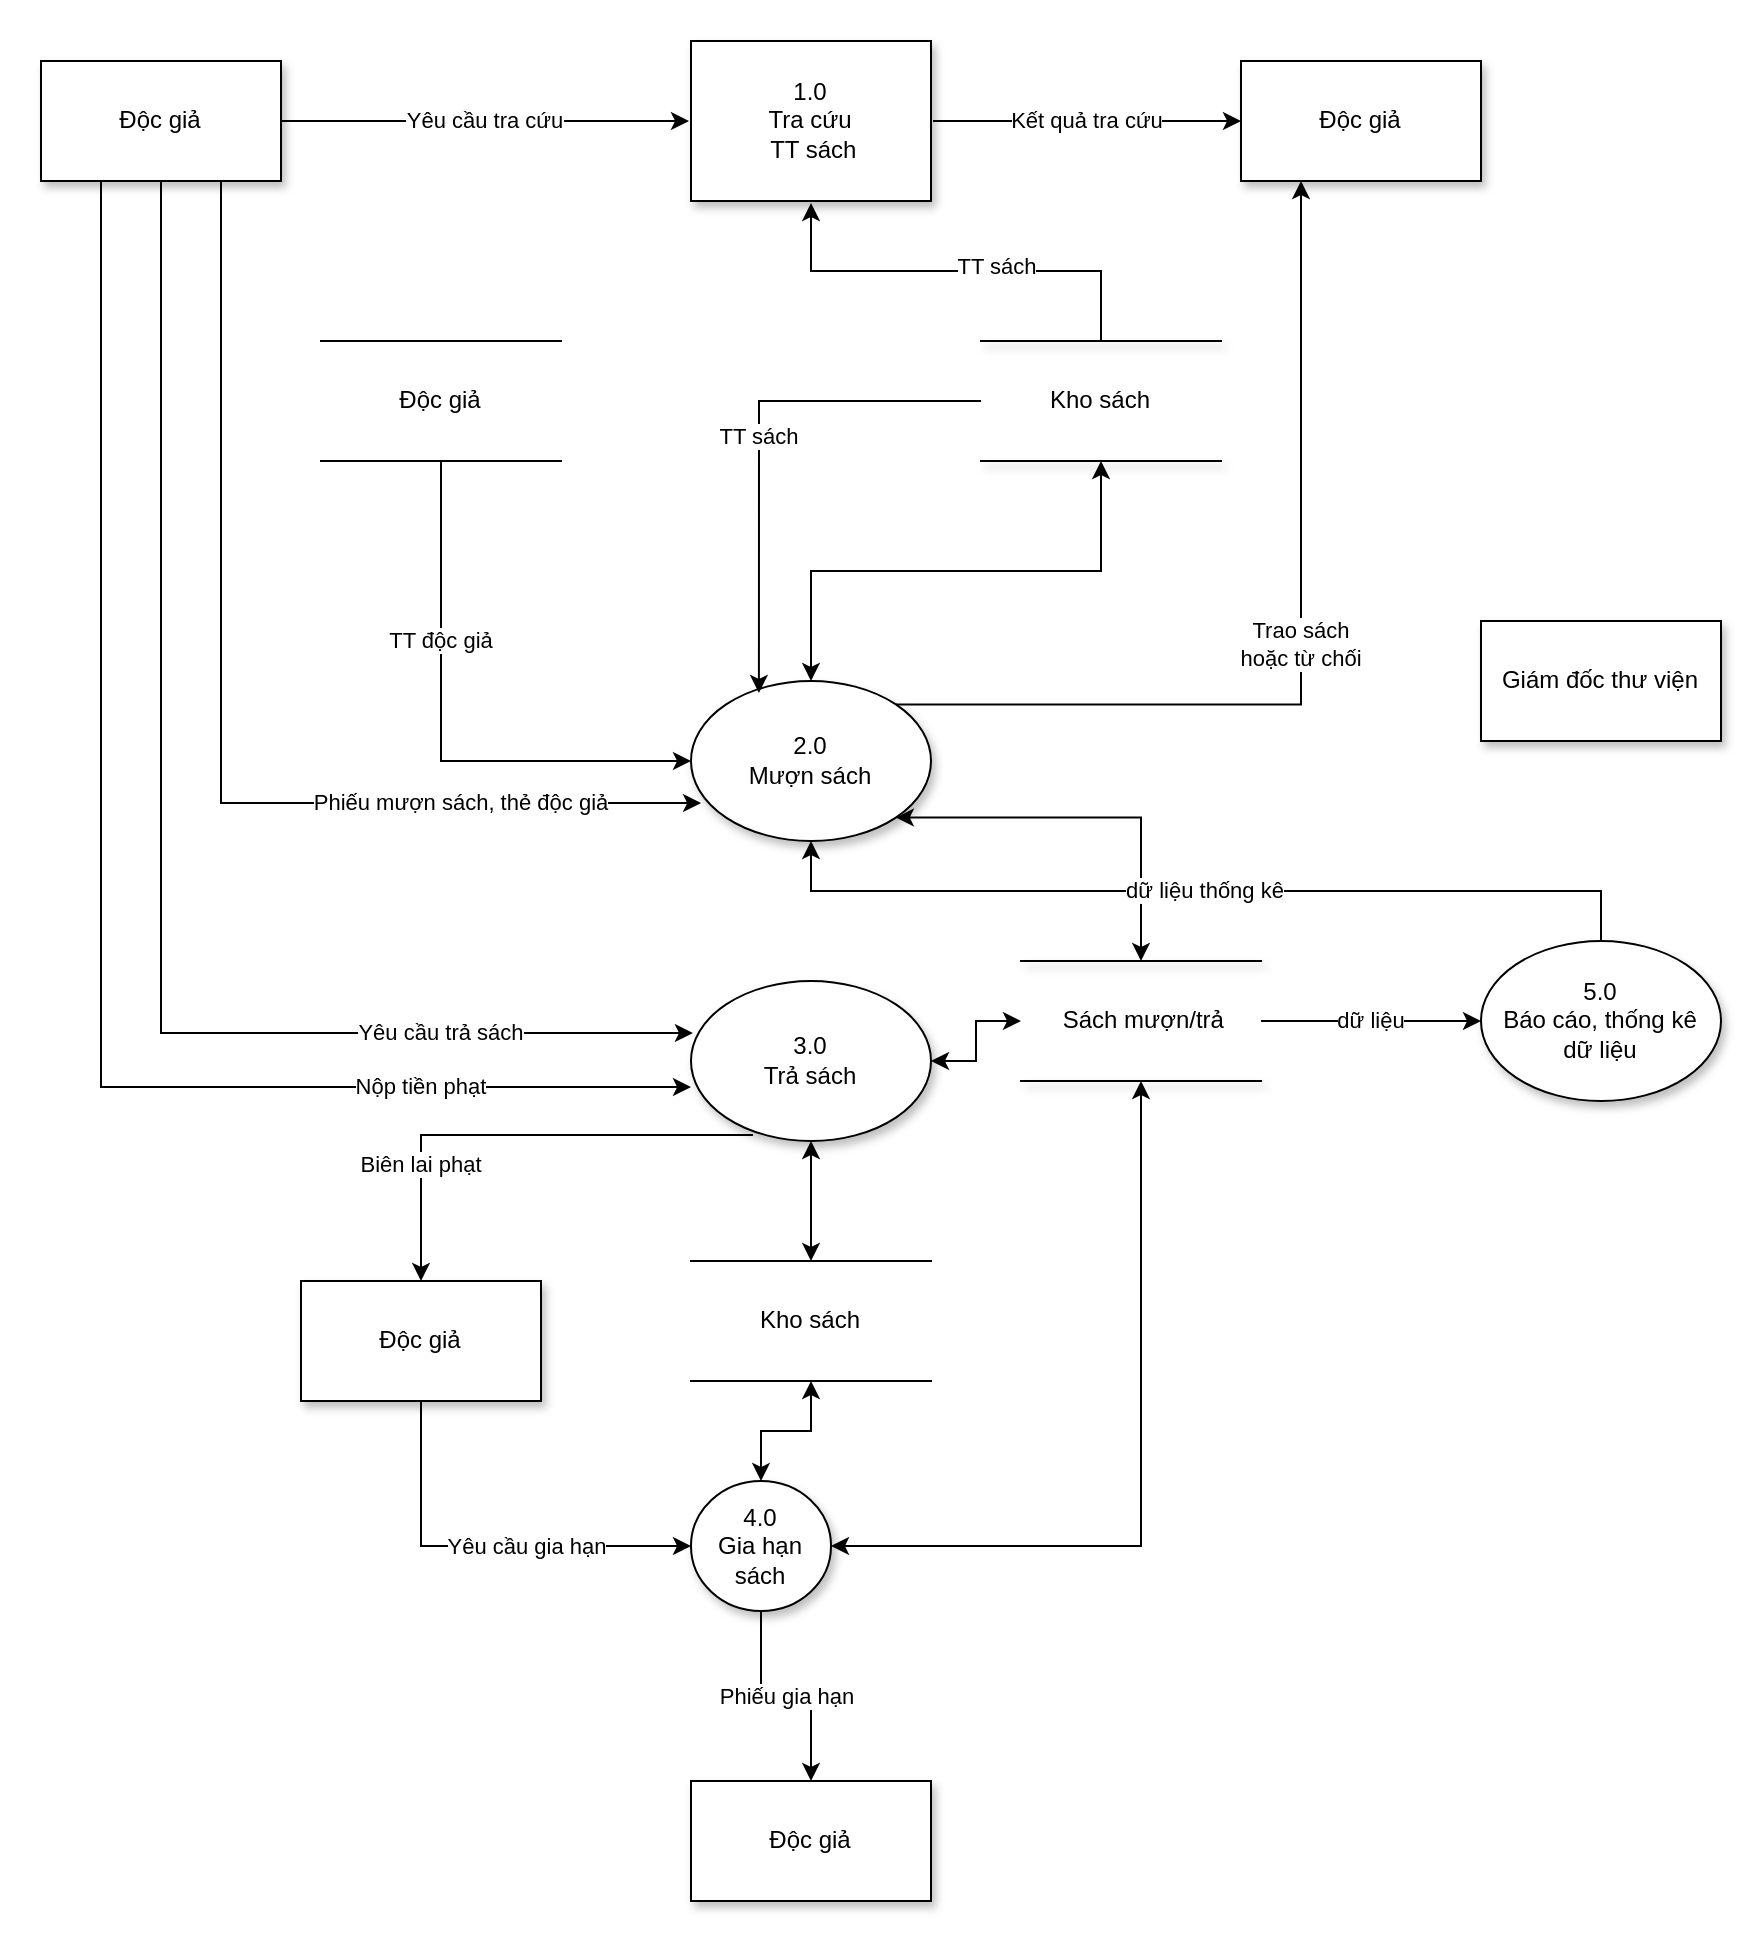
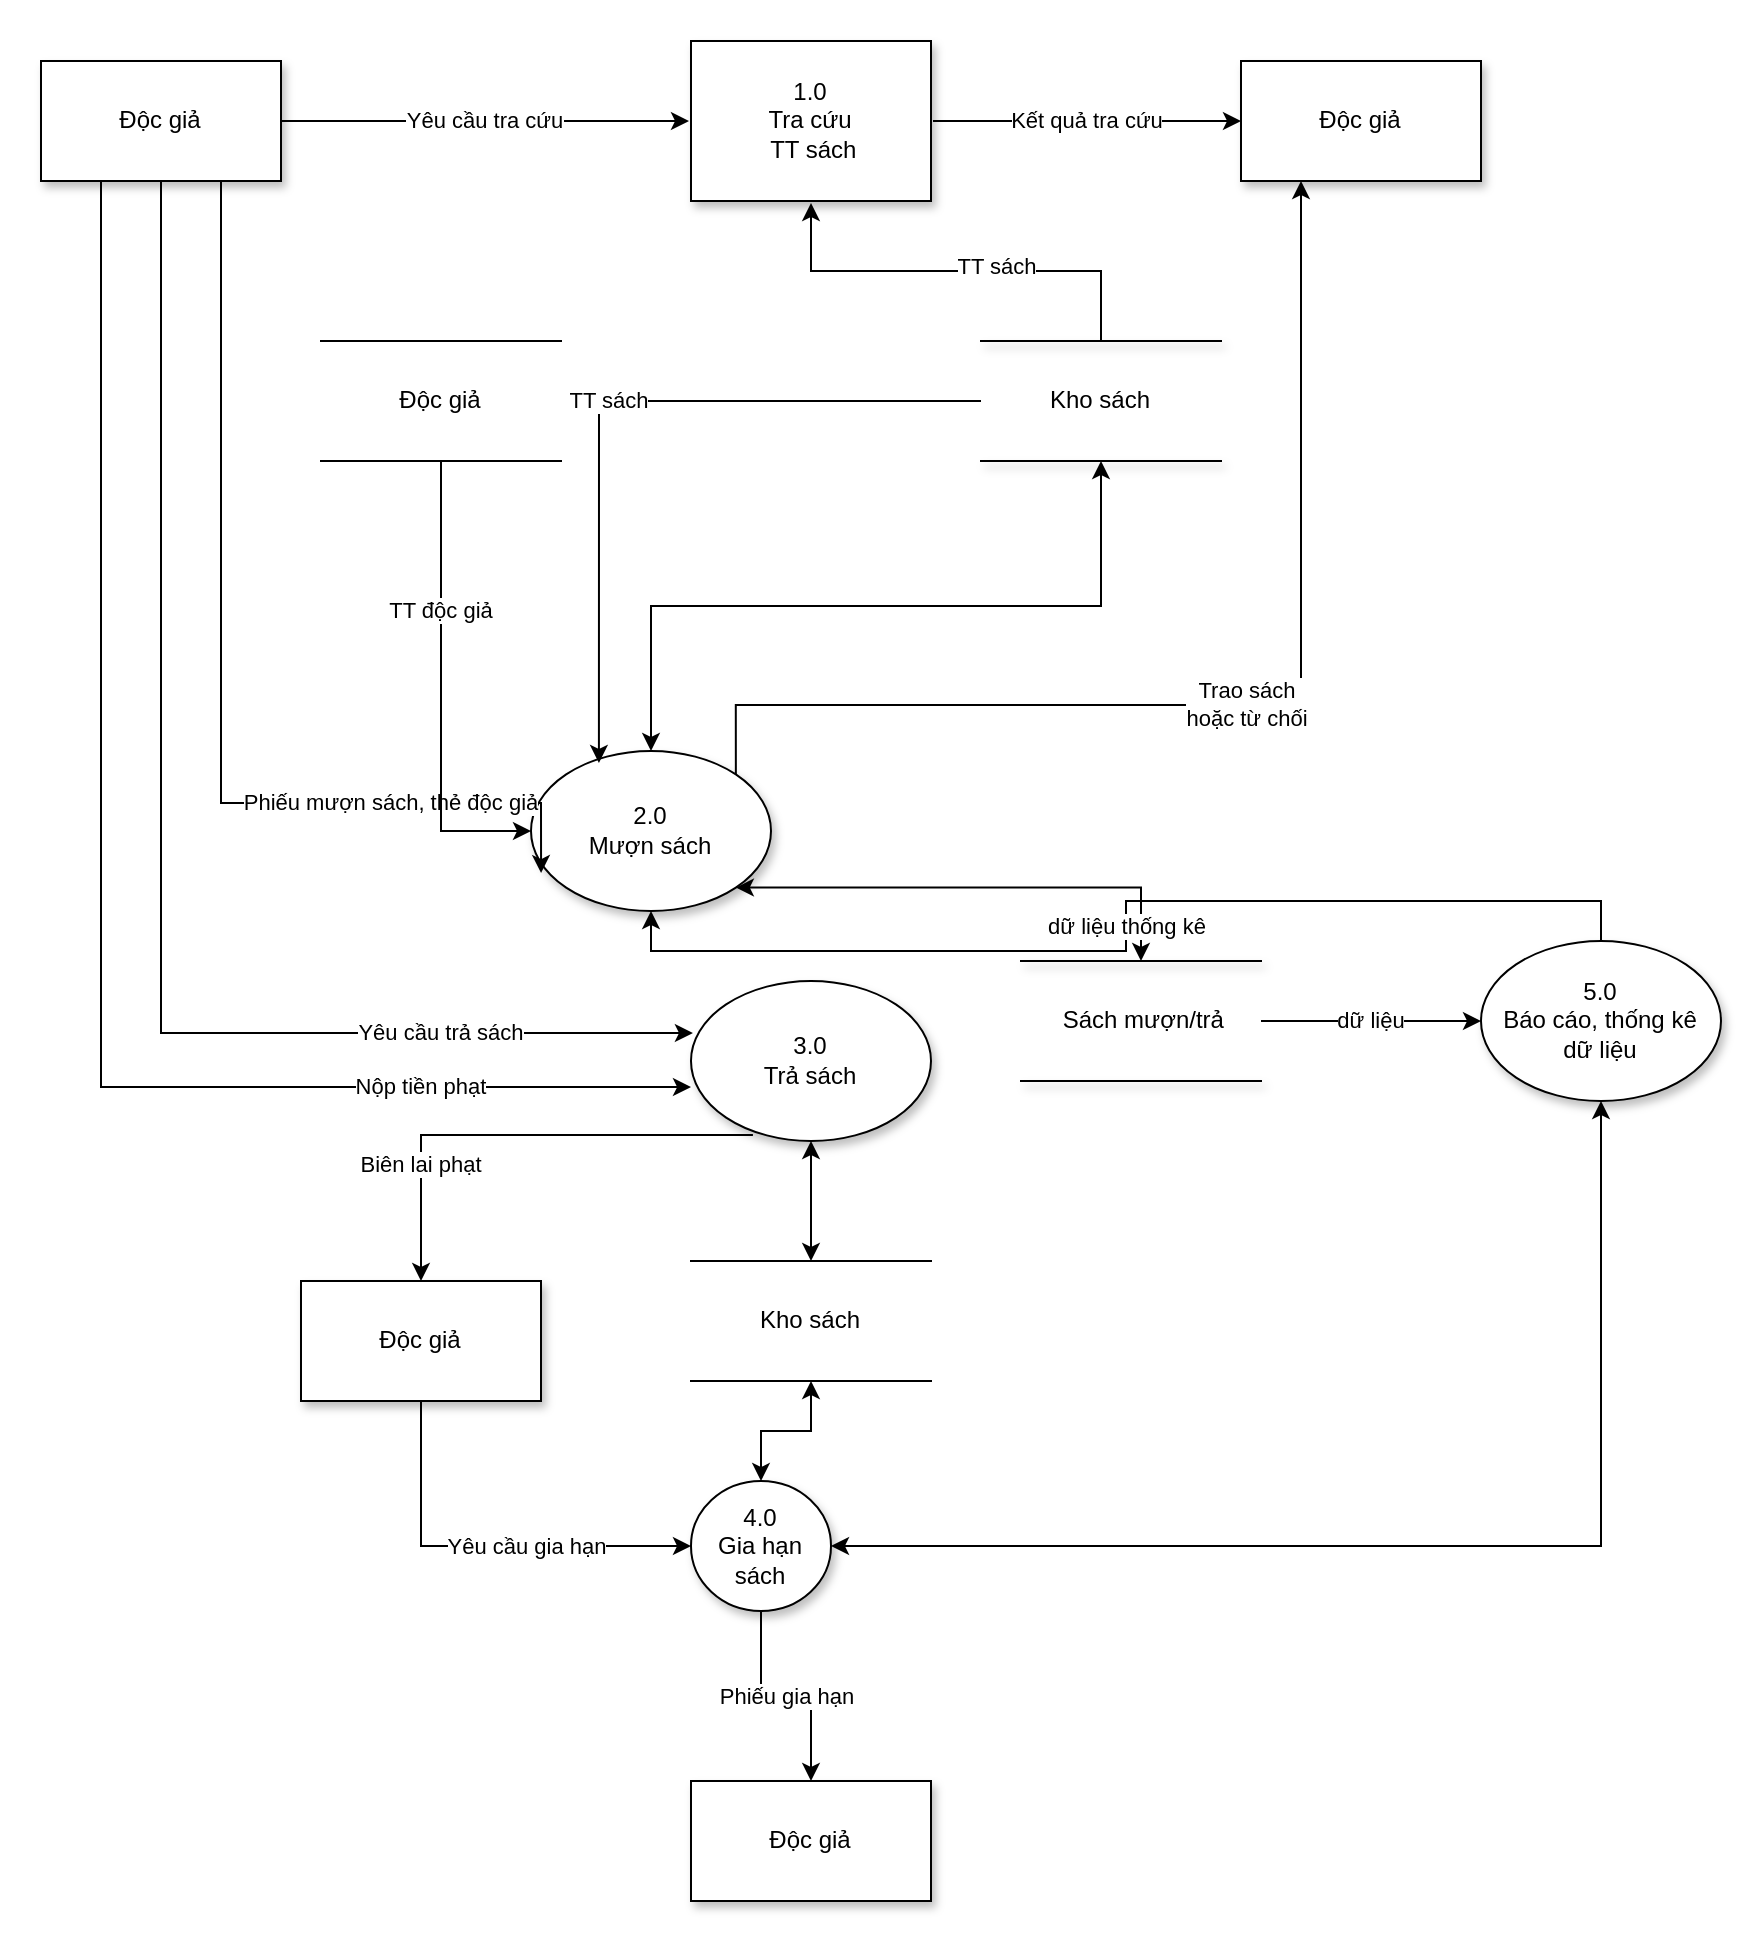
node "Giám đốc thư viện": removed
node "2.0 Mượn sách": moved (811, 761) -> (651, 831)
edge "Sách mượn/trả" -- "3.0 Trả sách": removed
edge "Sách mượn/trả" -- "4.0 Gia hạn sách": now "5.0 Báo cáo, thống kê dữ liệu" -- "4.0 Gia hạn sách"
